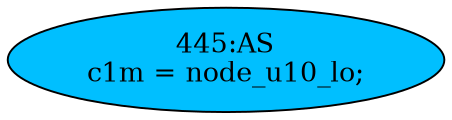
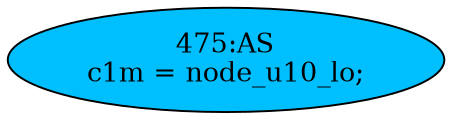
node "445:AS c1m = node_u10_lo;": label "445:AS c1m = node_u10_lo;" -> "475:AS c1m = node_u10_lo;"
